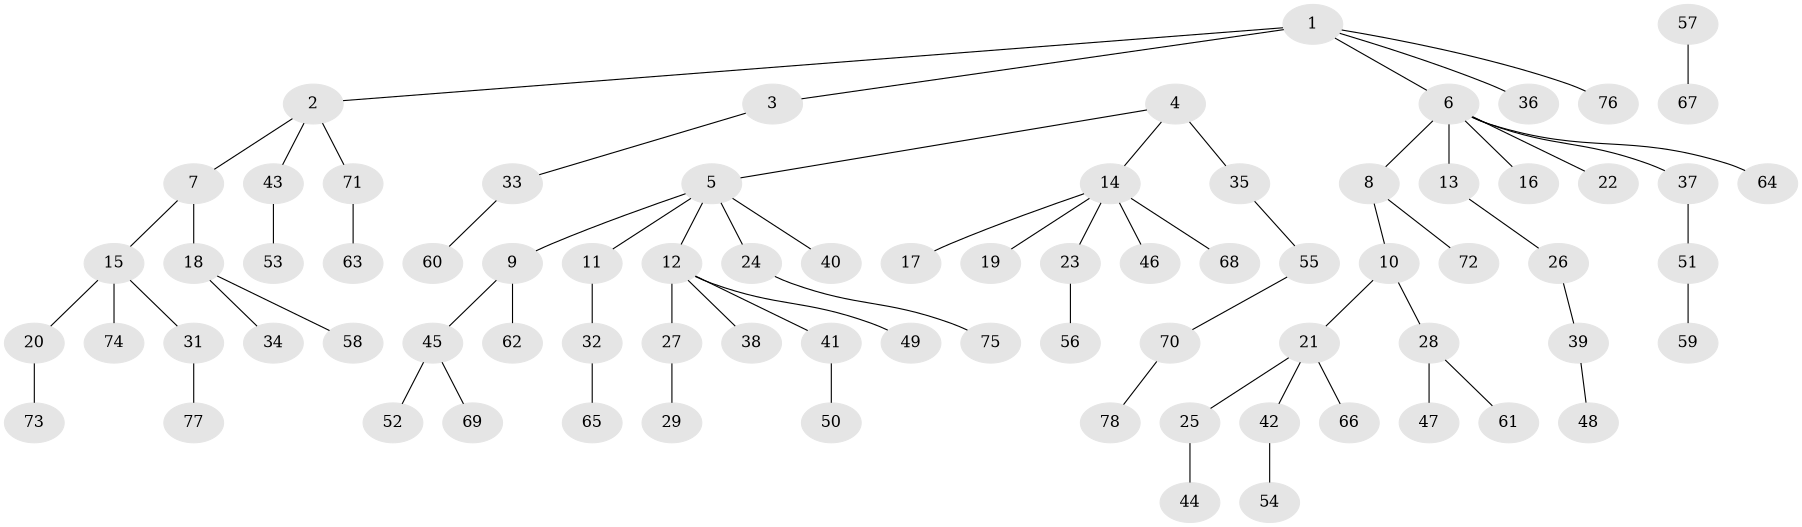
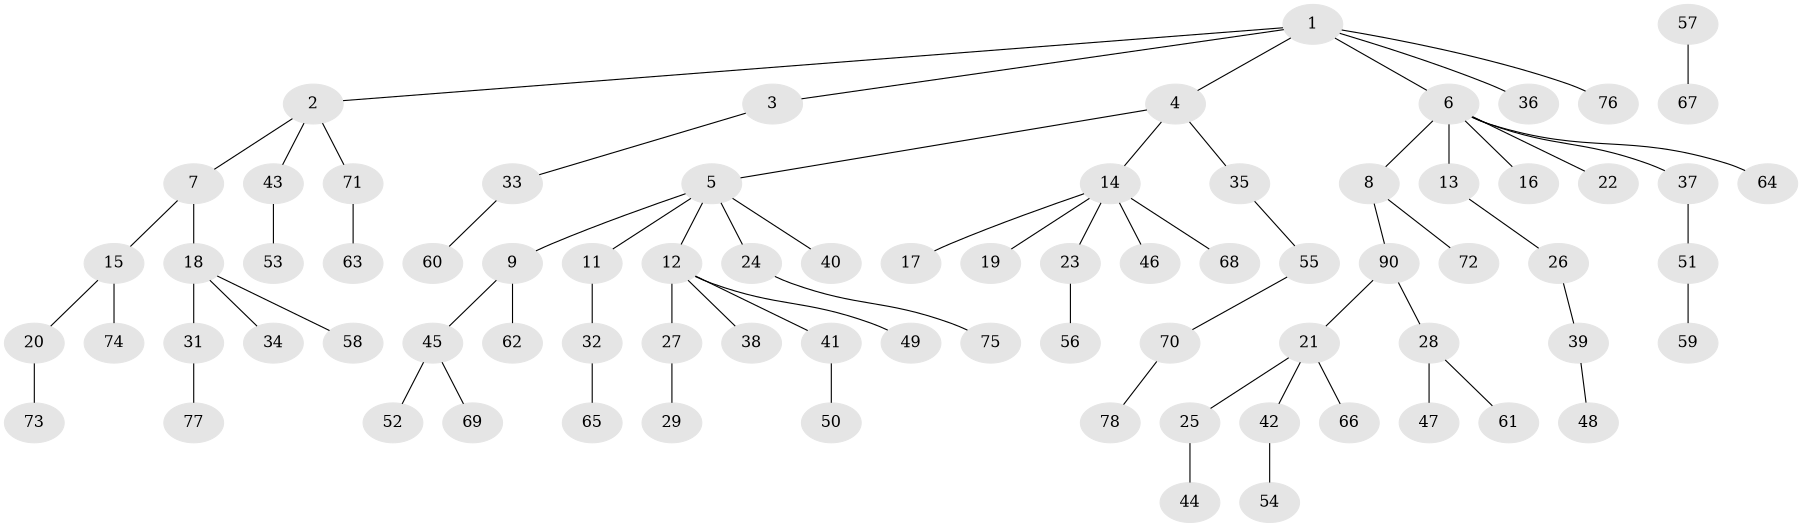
edge "1" -- "4": added
node "10": label "10" -> "90"
edge "15" -- "31": now "18" -- "31"
